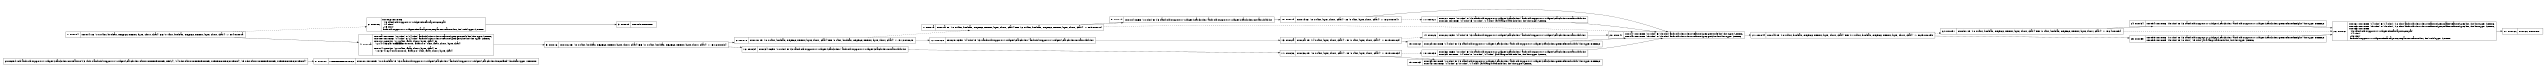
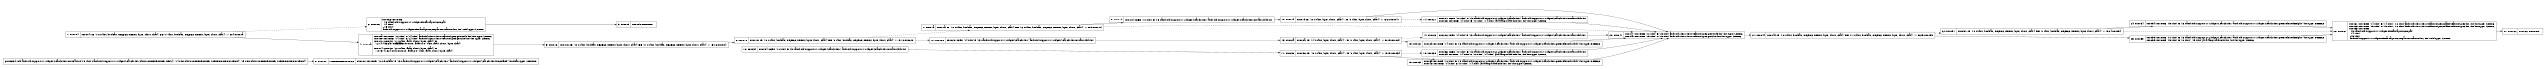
edge "5: 0x0016" -> "16: 0x0034": removed
edge "19: 0x003f" -> "20: 0x0047": added
